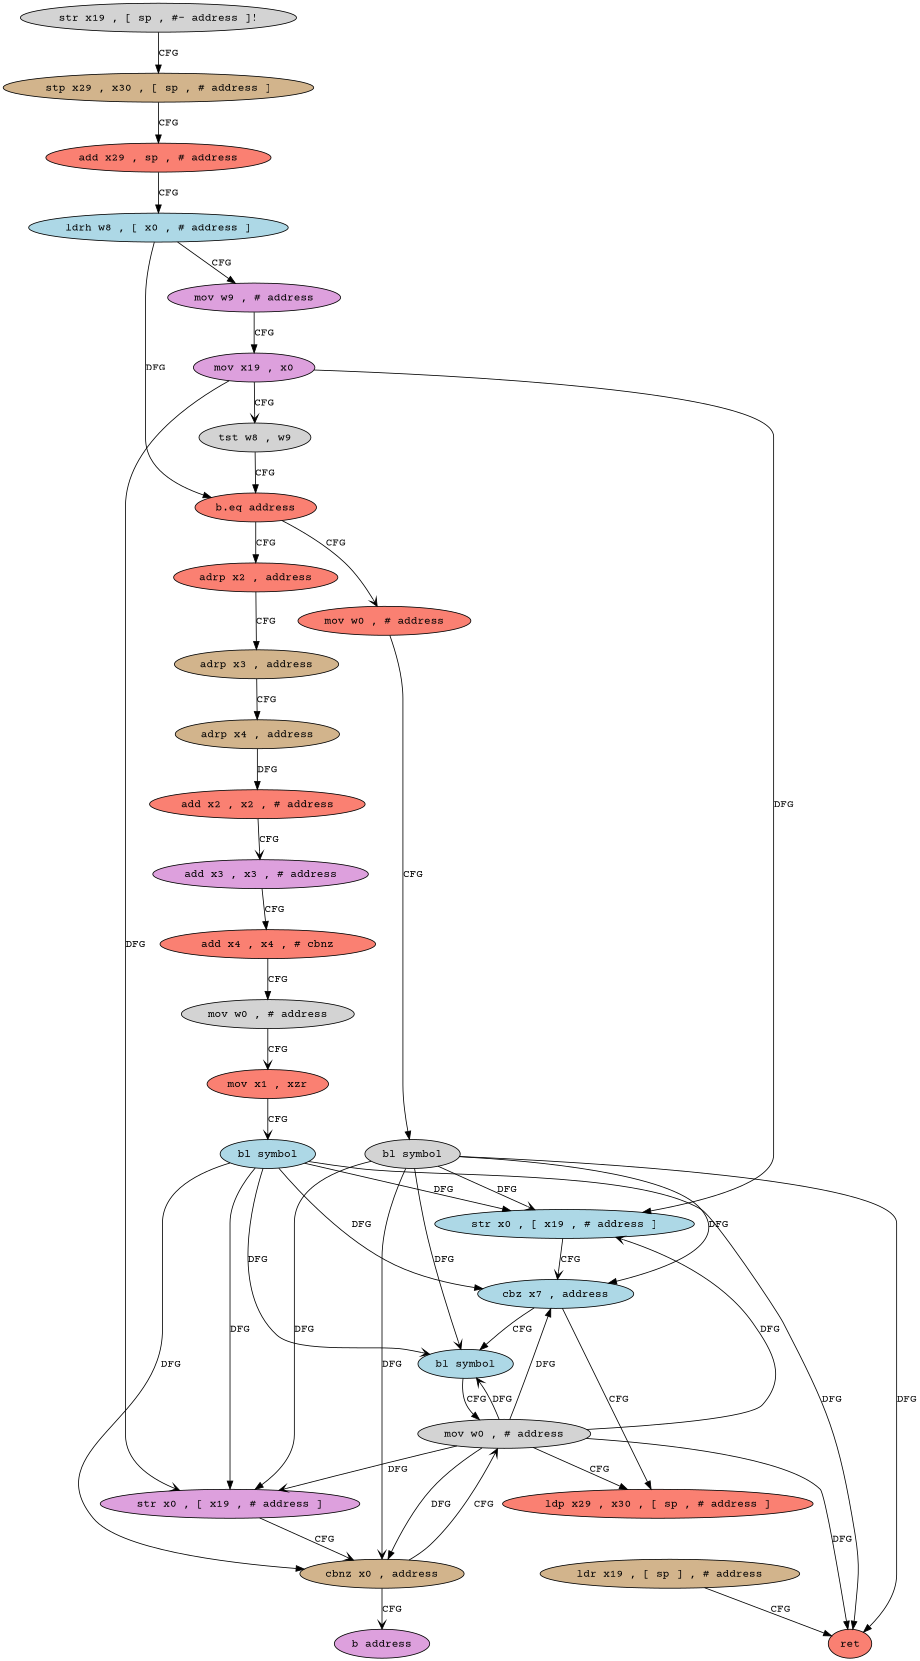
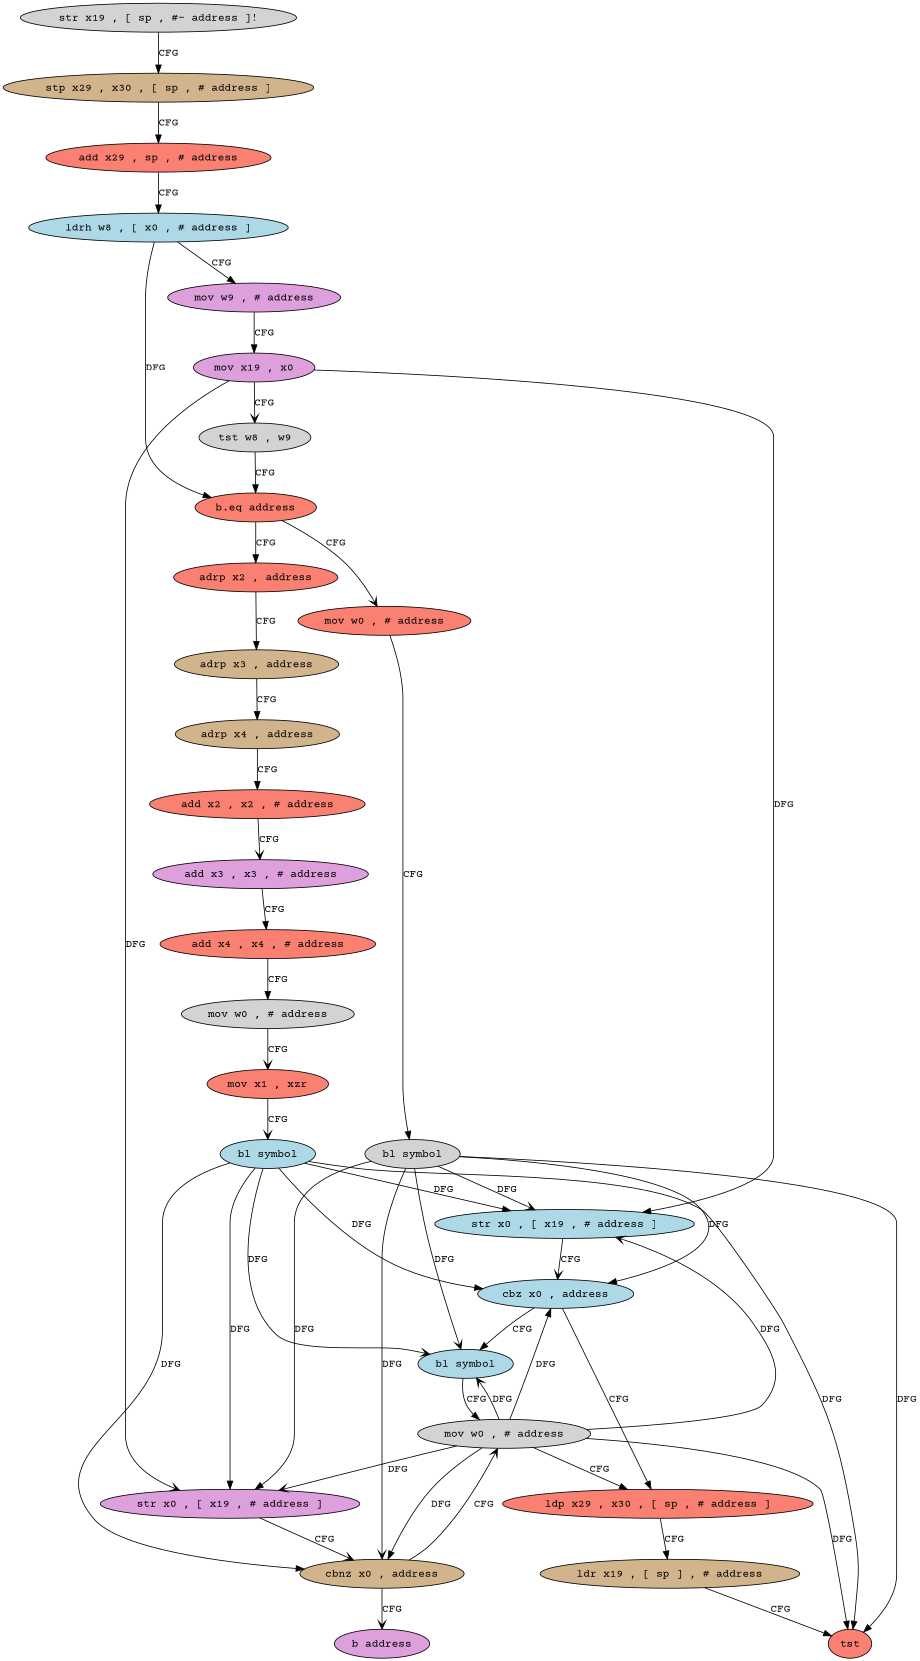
edge "adrp x4 , address" -> "add x2 , x2 , # address": label "DFG" -> "CFG"
node "add x4 , x4 , # cbnz": label "add x4 , x4 , # cbnz" -> "add x4 , x4 , # address"
node "cbz x7 , address": label "cbz x7 , address" -> "cbz x0 , address"
edge "ldp x29 , x30 , [ sp , # address ]" -> "ldr x19 , [ sp ] , # address": added, label "CFG"
node "ret": label "ret" -> "tst"
